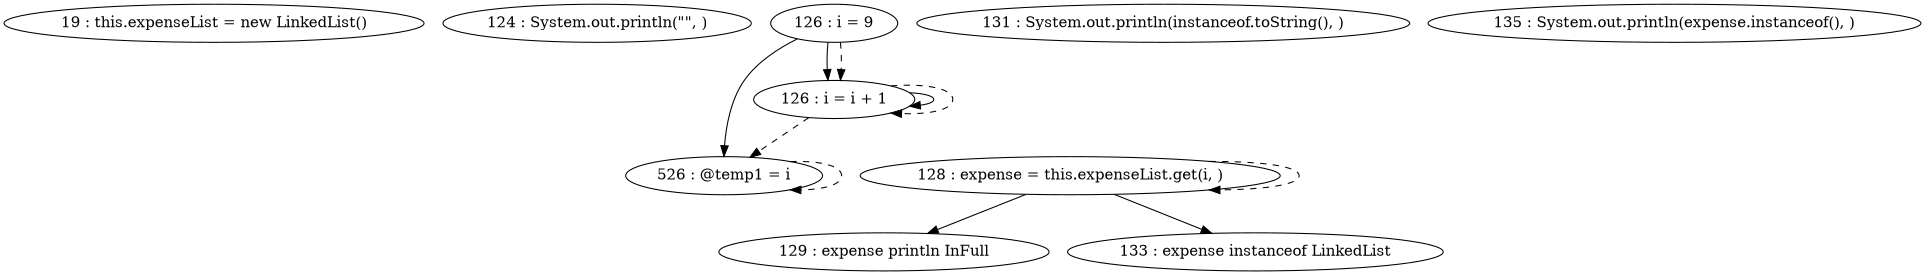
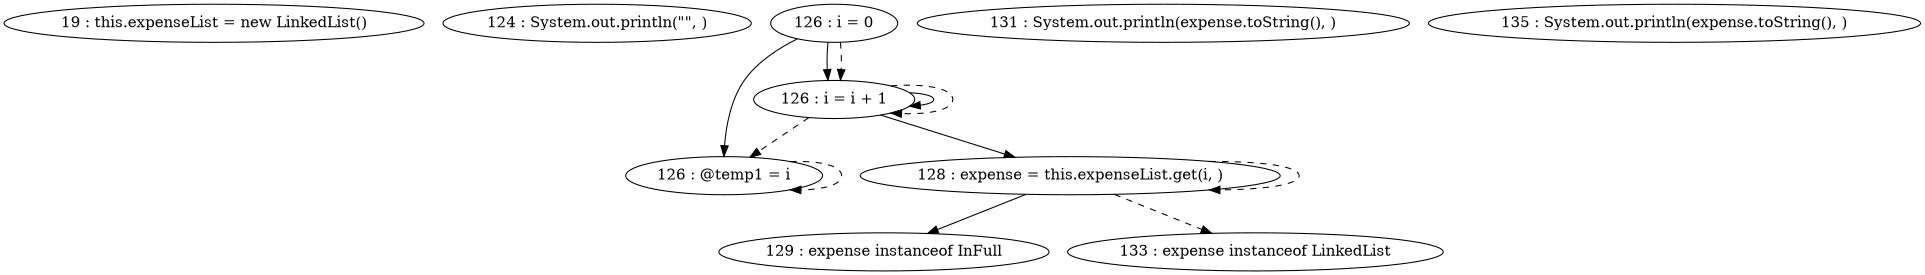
node "126 : i = 9": label "126 : i = 9" -> "126 : i = 0"
node "131 : System.out.println(instanceof.toString(), )": label "131 : System.out.println(instanceof.toString(), )" -> "131 : System.out.println(expense.toString(), )"
node "135 : System.out.println(expense.instanceof(), )": label "135 : System.out.println(expense.instanceof(), )" -> "135 : System.out.println(expense.toString(), )"
edge "126 : i = i + 1" -> "128 : expense = this.expenseList.get(i, )": added
node "526 : @temp1 = i": label "526 : @temp1 = i" -> "126 : @temp1 = i"
edge "128 : expense = this.expenseList.get(i, )" -> "133 : expense instanceof LinkedList": style solid -> dashed
node "129 : expense println InFull": label "129 : expense println InFull" -> "129 : expense instanceof InFull"
